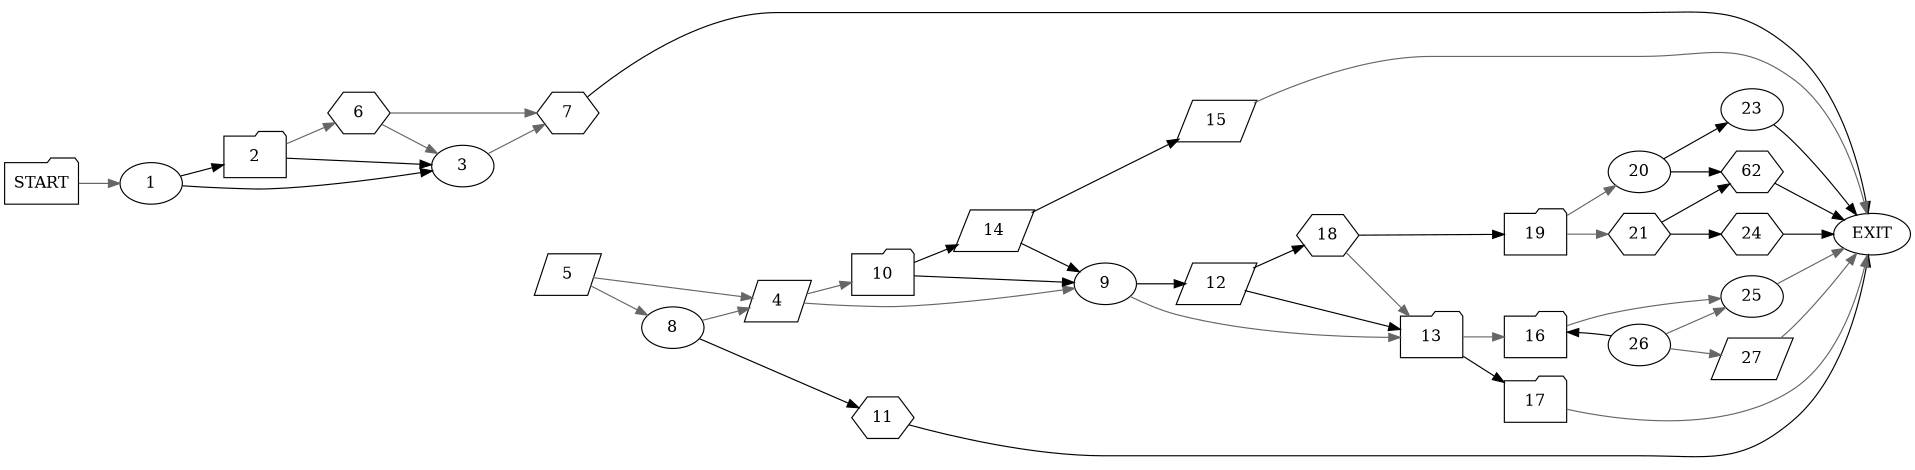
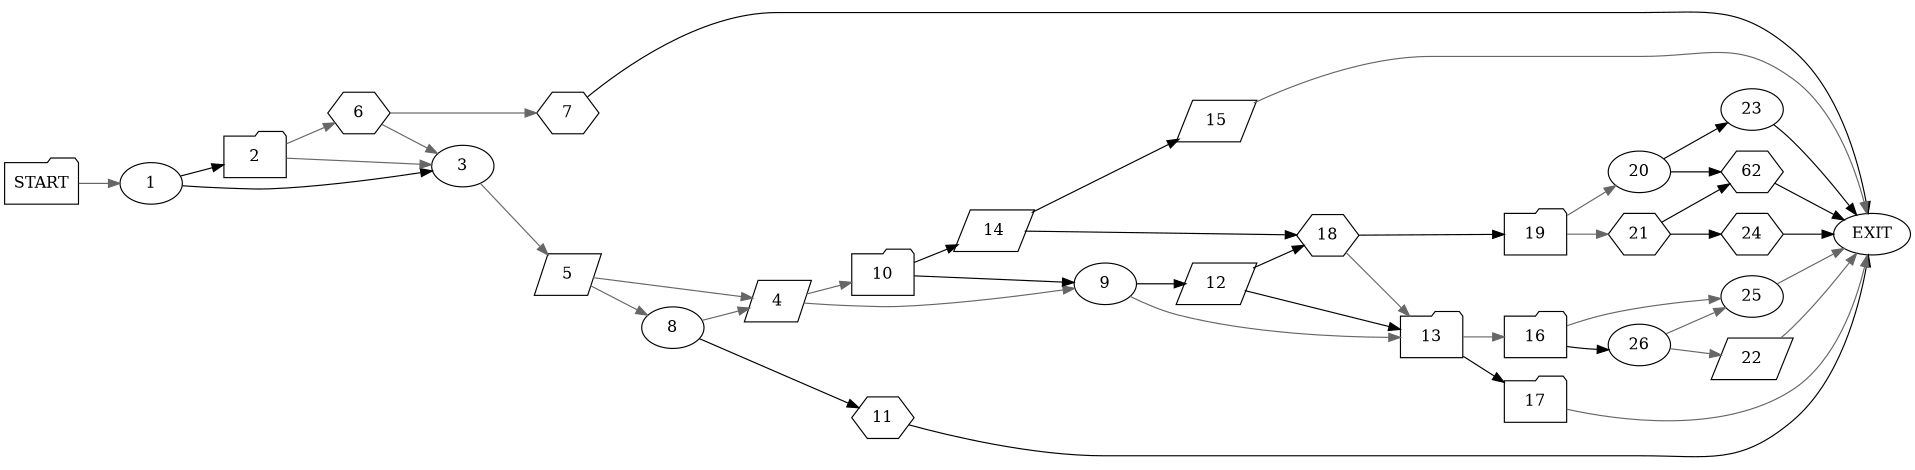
edge "3" -> "7": now "3" -> "5"
edge "2" -> "3": color black -> gray40
edge "14" -> "9": now "14" -> "18"
edge "26" -> "16": reversed
node "27": label "27" -> "22"
